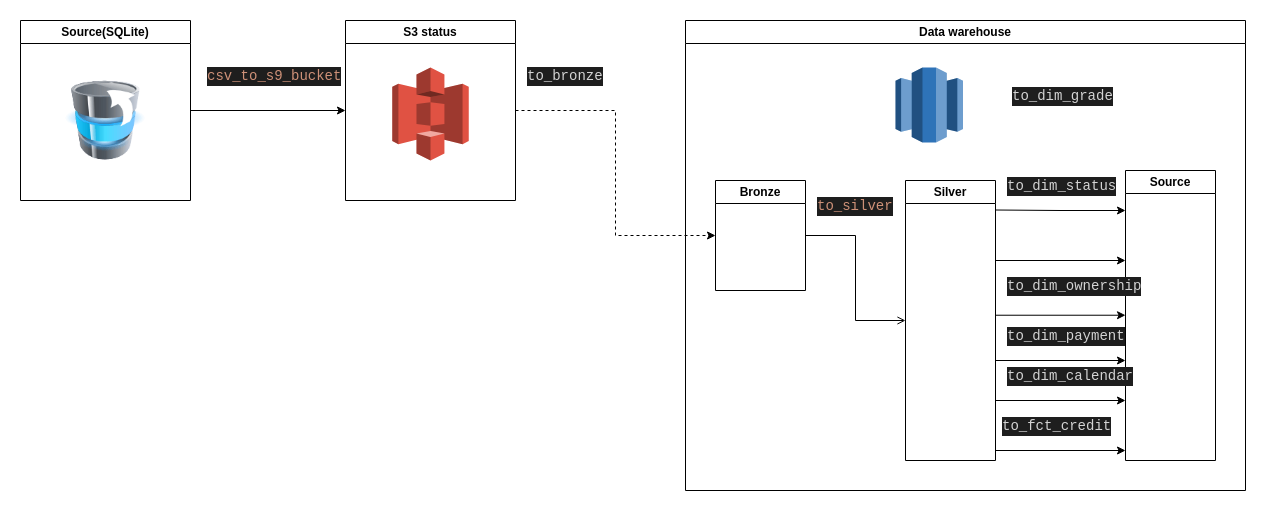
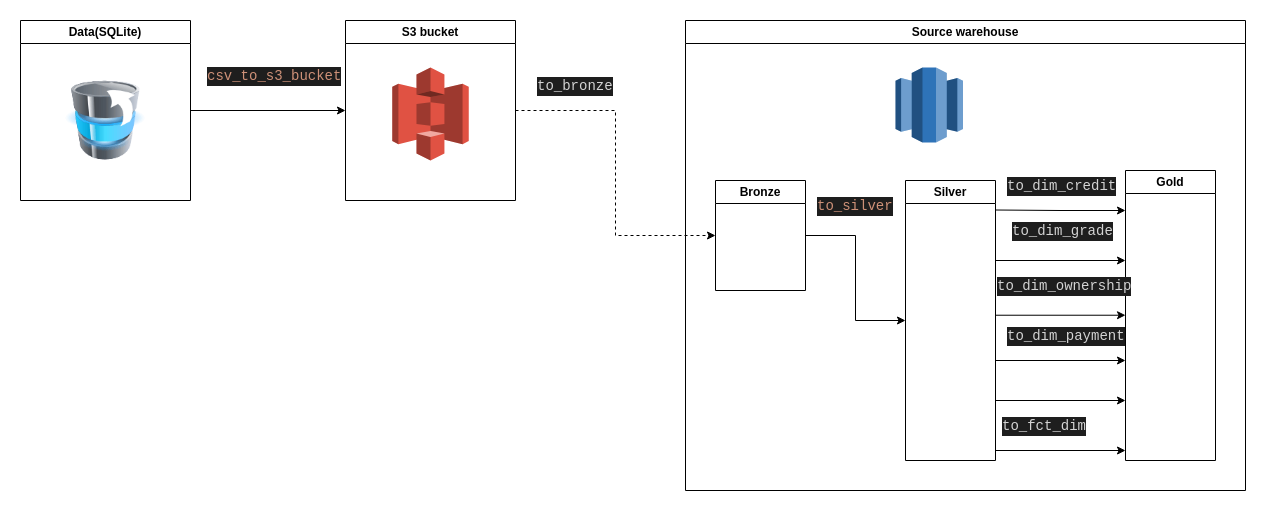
node "Source(SQLite)": label "Source(SQLite)" -> "Data(SQLite)"
node "S3 status": label "S3 status" -> "S3 bucket"
node "Data warehouse": label "Data warehouse" -> "Source warehouse"
node "csv_to_s9_bucket": label "csv_to_s9_bucket" -> "csv_to_s3_bucket"
node "to_bronze": moved (591, 81) -> (601, 91)
node "to_dim_grade": moved (1063, 98) -> (1063, 233)
node "Source": label "Source" -> "Gold"
node "to_dim_status": label "to_dim_status" -> "to_dim_credit"
node "to_dim_ownership": moved (1056, 286) -> (1046, 286)
edge "Bronze" -> "Silver": arrowhead open -> classic
node "to_dim_calendar": removed
node "to_fct_credit": label "to_fct_credit" -> "to_fct_dim"
